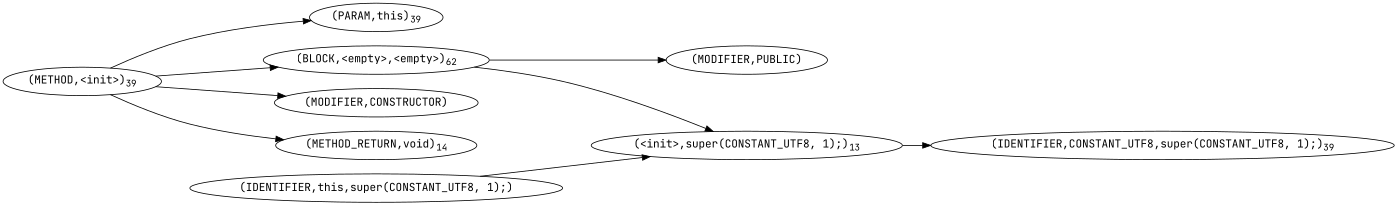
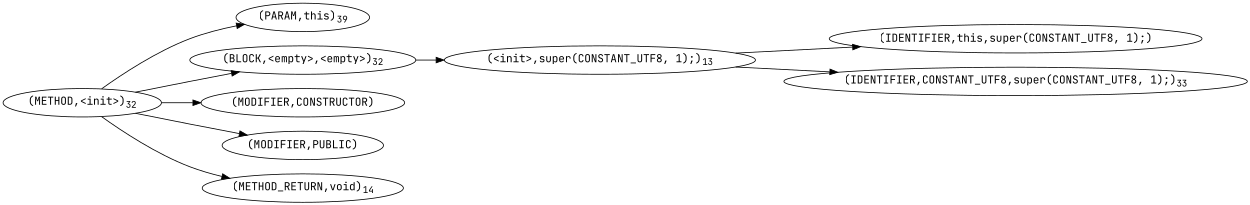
node "(BLOCK,<empty>,<empty>)": text "62" -> "32"
edge "(BLOCK,<empty>,<empty>)" -> "(MODIFIER,PUBLIC)": now "(METHOD,<init>)" -> "(MODIFIER,PUBLIC)"
node "(METHOD,<init>)": text "39" -> "32"
node "(IDENTIFIER,CONSTANT_UTF8,super(CONSTANT_UTF8, 1);)": text "39" -> "33"
edge "(IDENTIFIER,this,super(CONSTANT_UTF8, 1);)" -> "(<init>,super(CONSTANT_UTF8, 1);)": reversed
